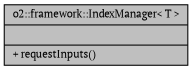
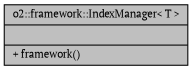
node "o2::framework::IndexManager< T >": text "+ requestInputs()" -> "+ framework()"
